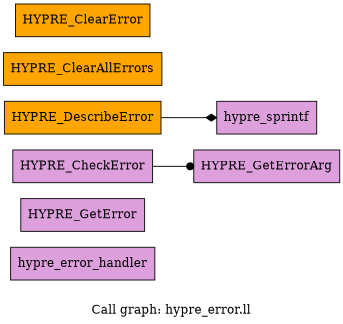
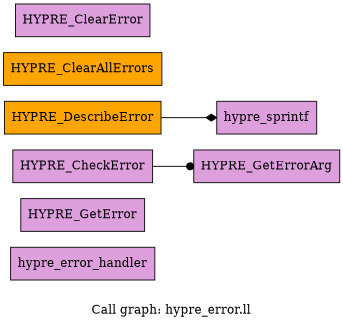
node "HYPRE_ClearError": fillcolor orange -> plum
